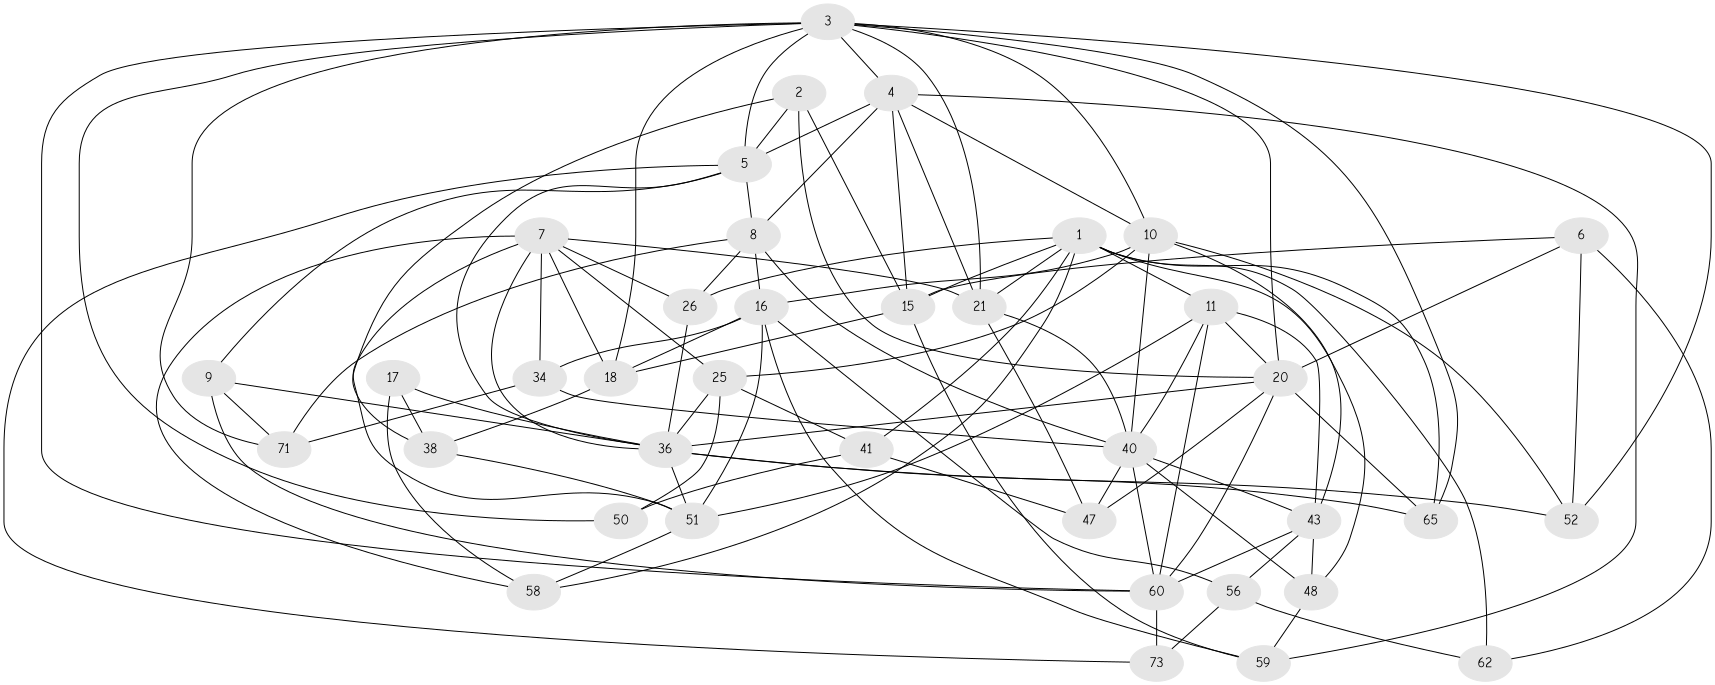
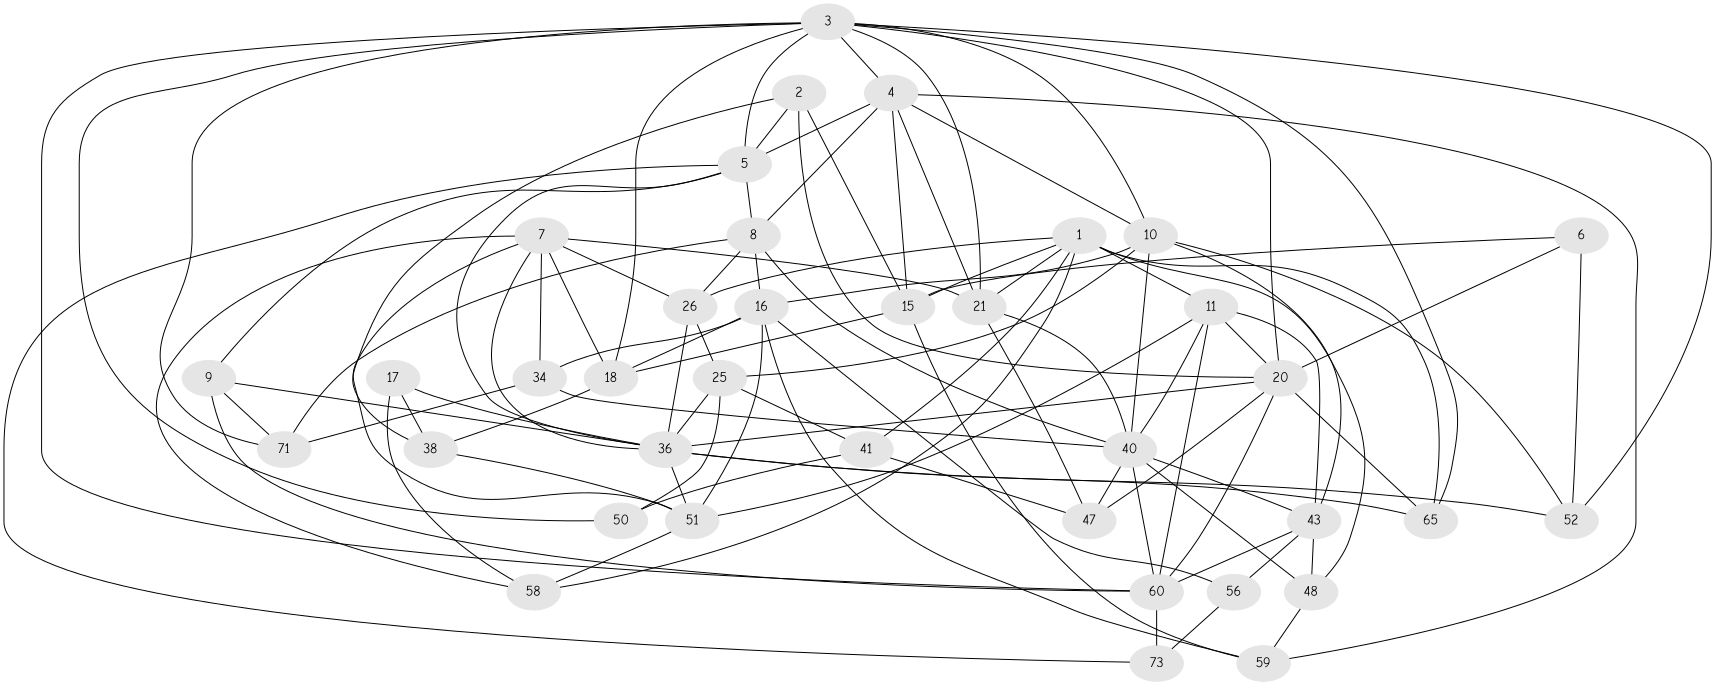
edge "7" -- "25": now "26" -- "25"
node "62": removed
